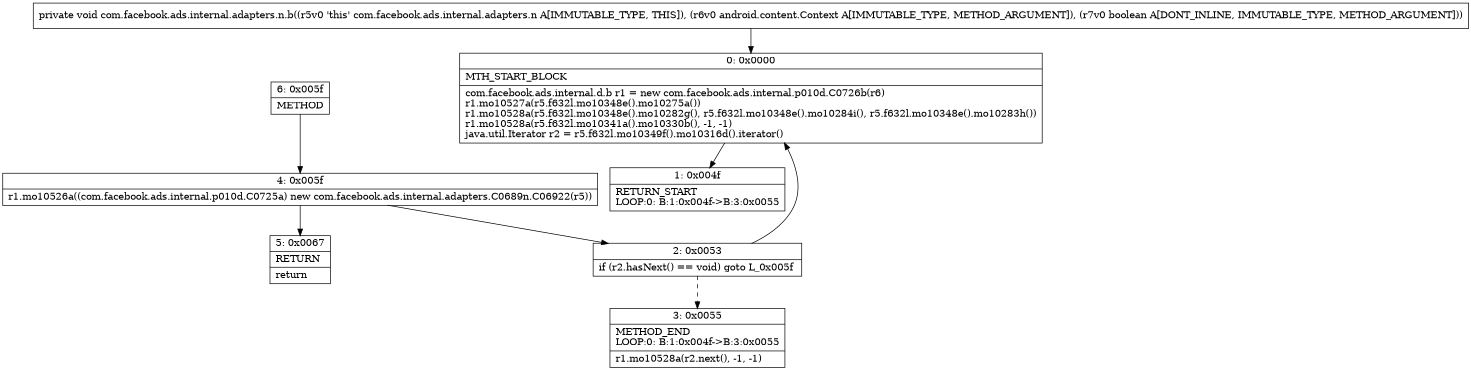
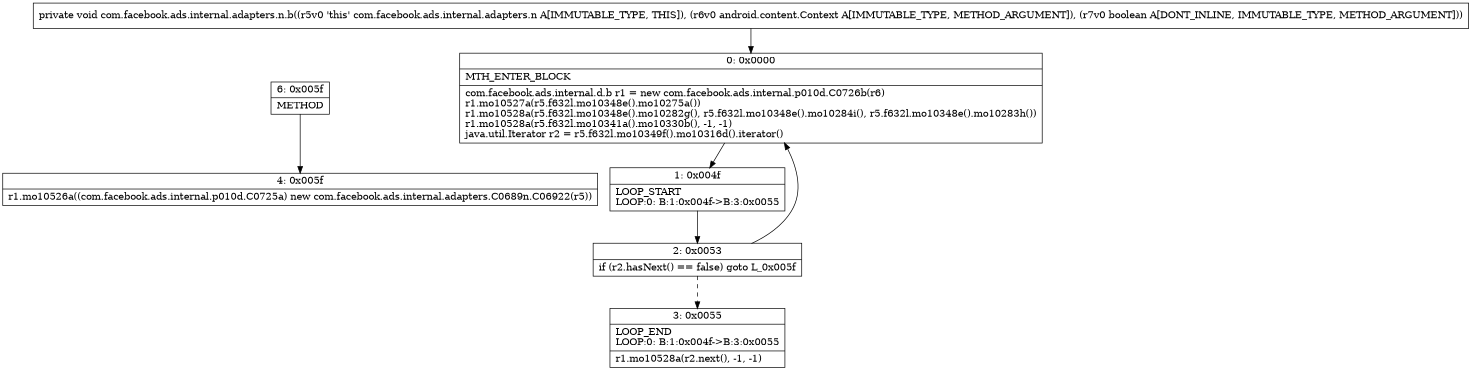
node "0: 0x0000": text "MTH_START_BLOCK" -> "MTH_ENTER_BLOCK"
node "1: 0x004f": text "RETURN_START" -> "LOOP_START"
edge "4: 0x005f" -> "2: 0x0053": now "1: 0x004f" -> "2: 0x0053"
node "5: 0x0067": removed
node "2: 0x0053": text "if (r2.hasNext() == void) goto L_0x005f" -> "if (r2.hasNext() == false) goto L_0x005f"
node "3: 0x0055": text "METHOD_END" -> "LOOP_END"
